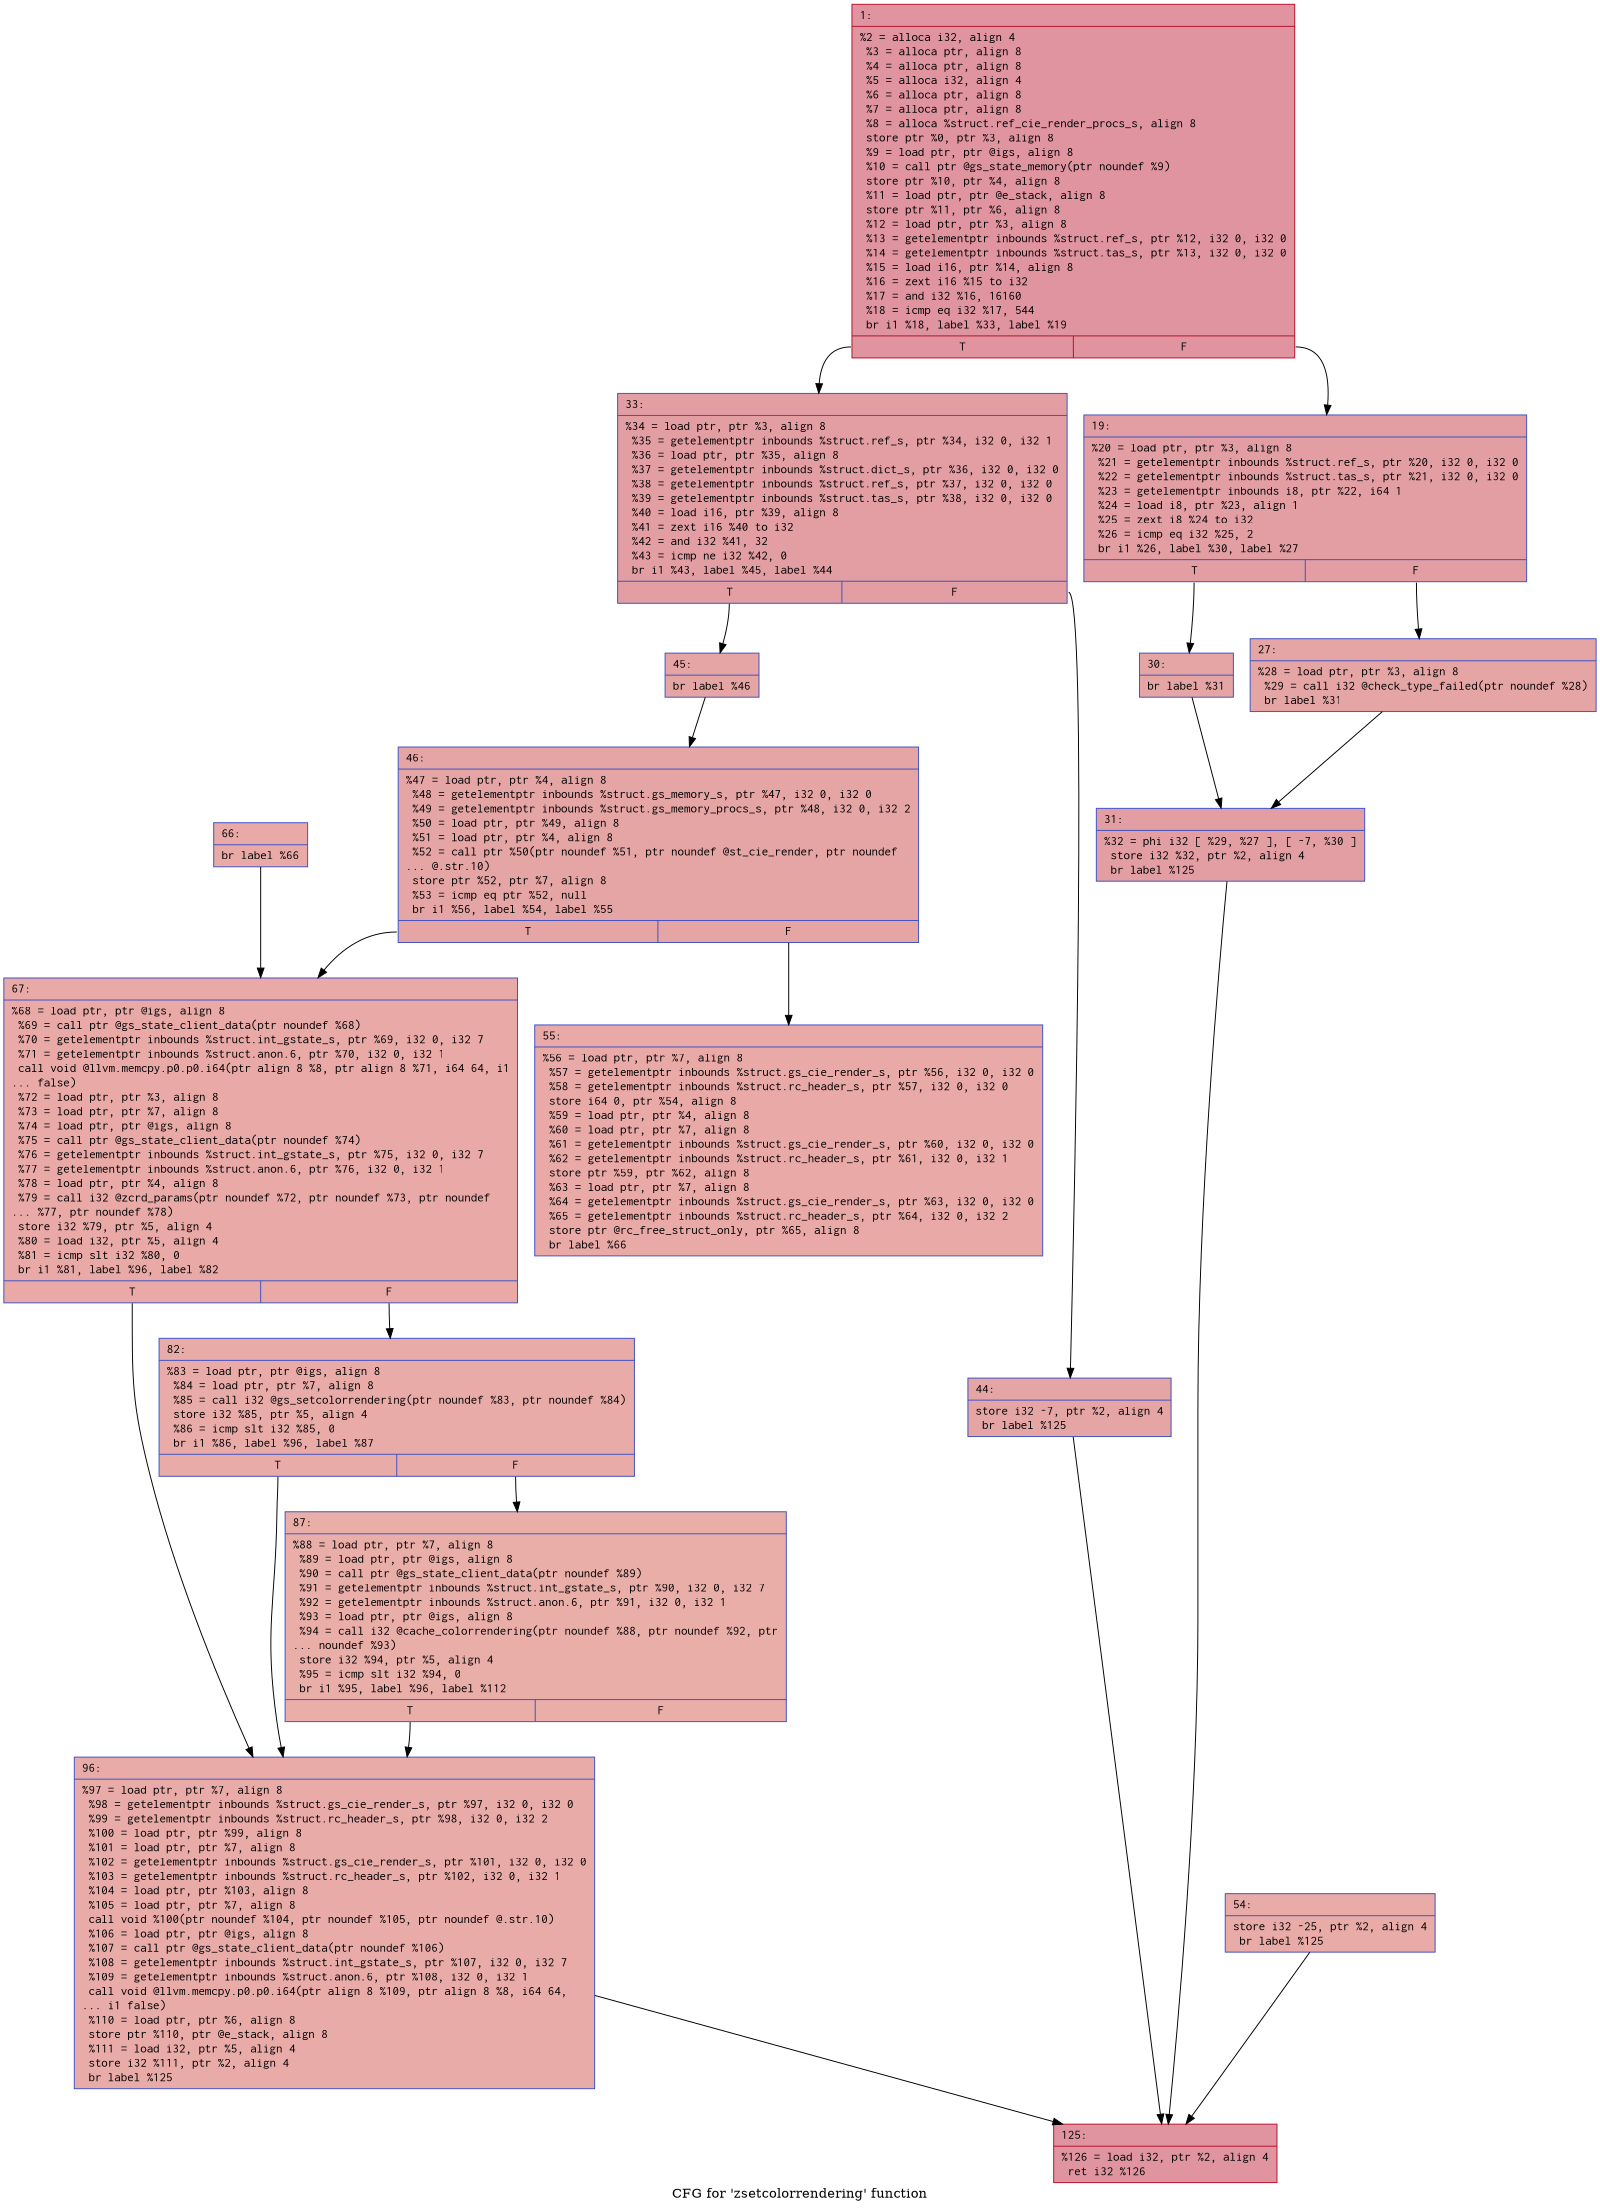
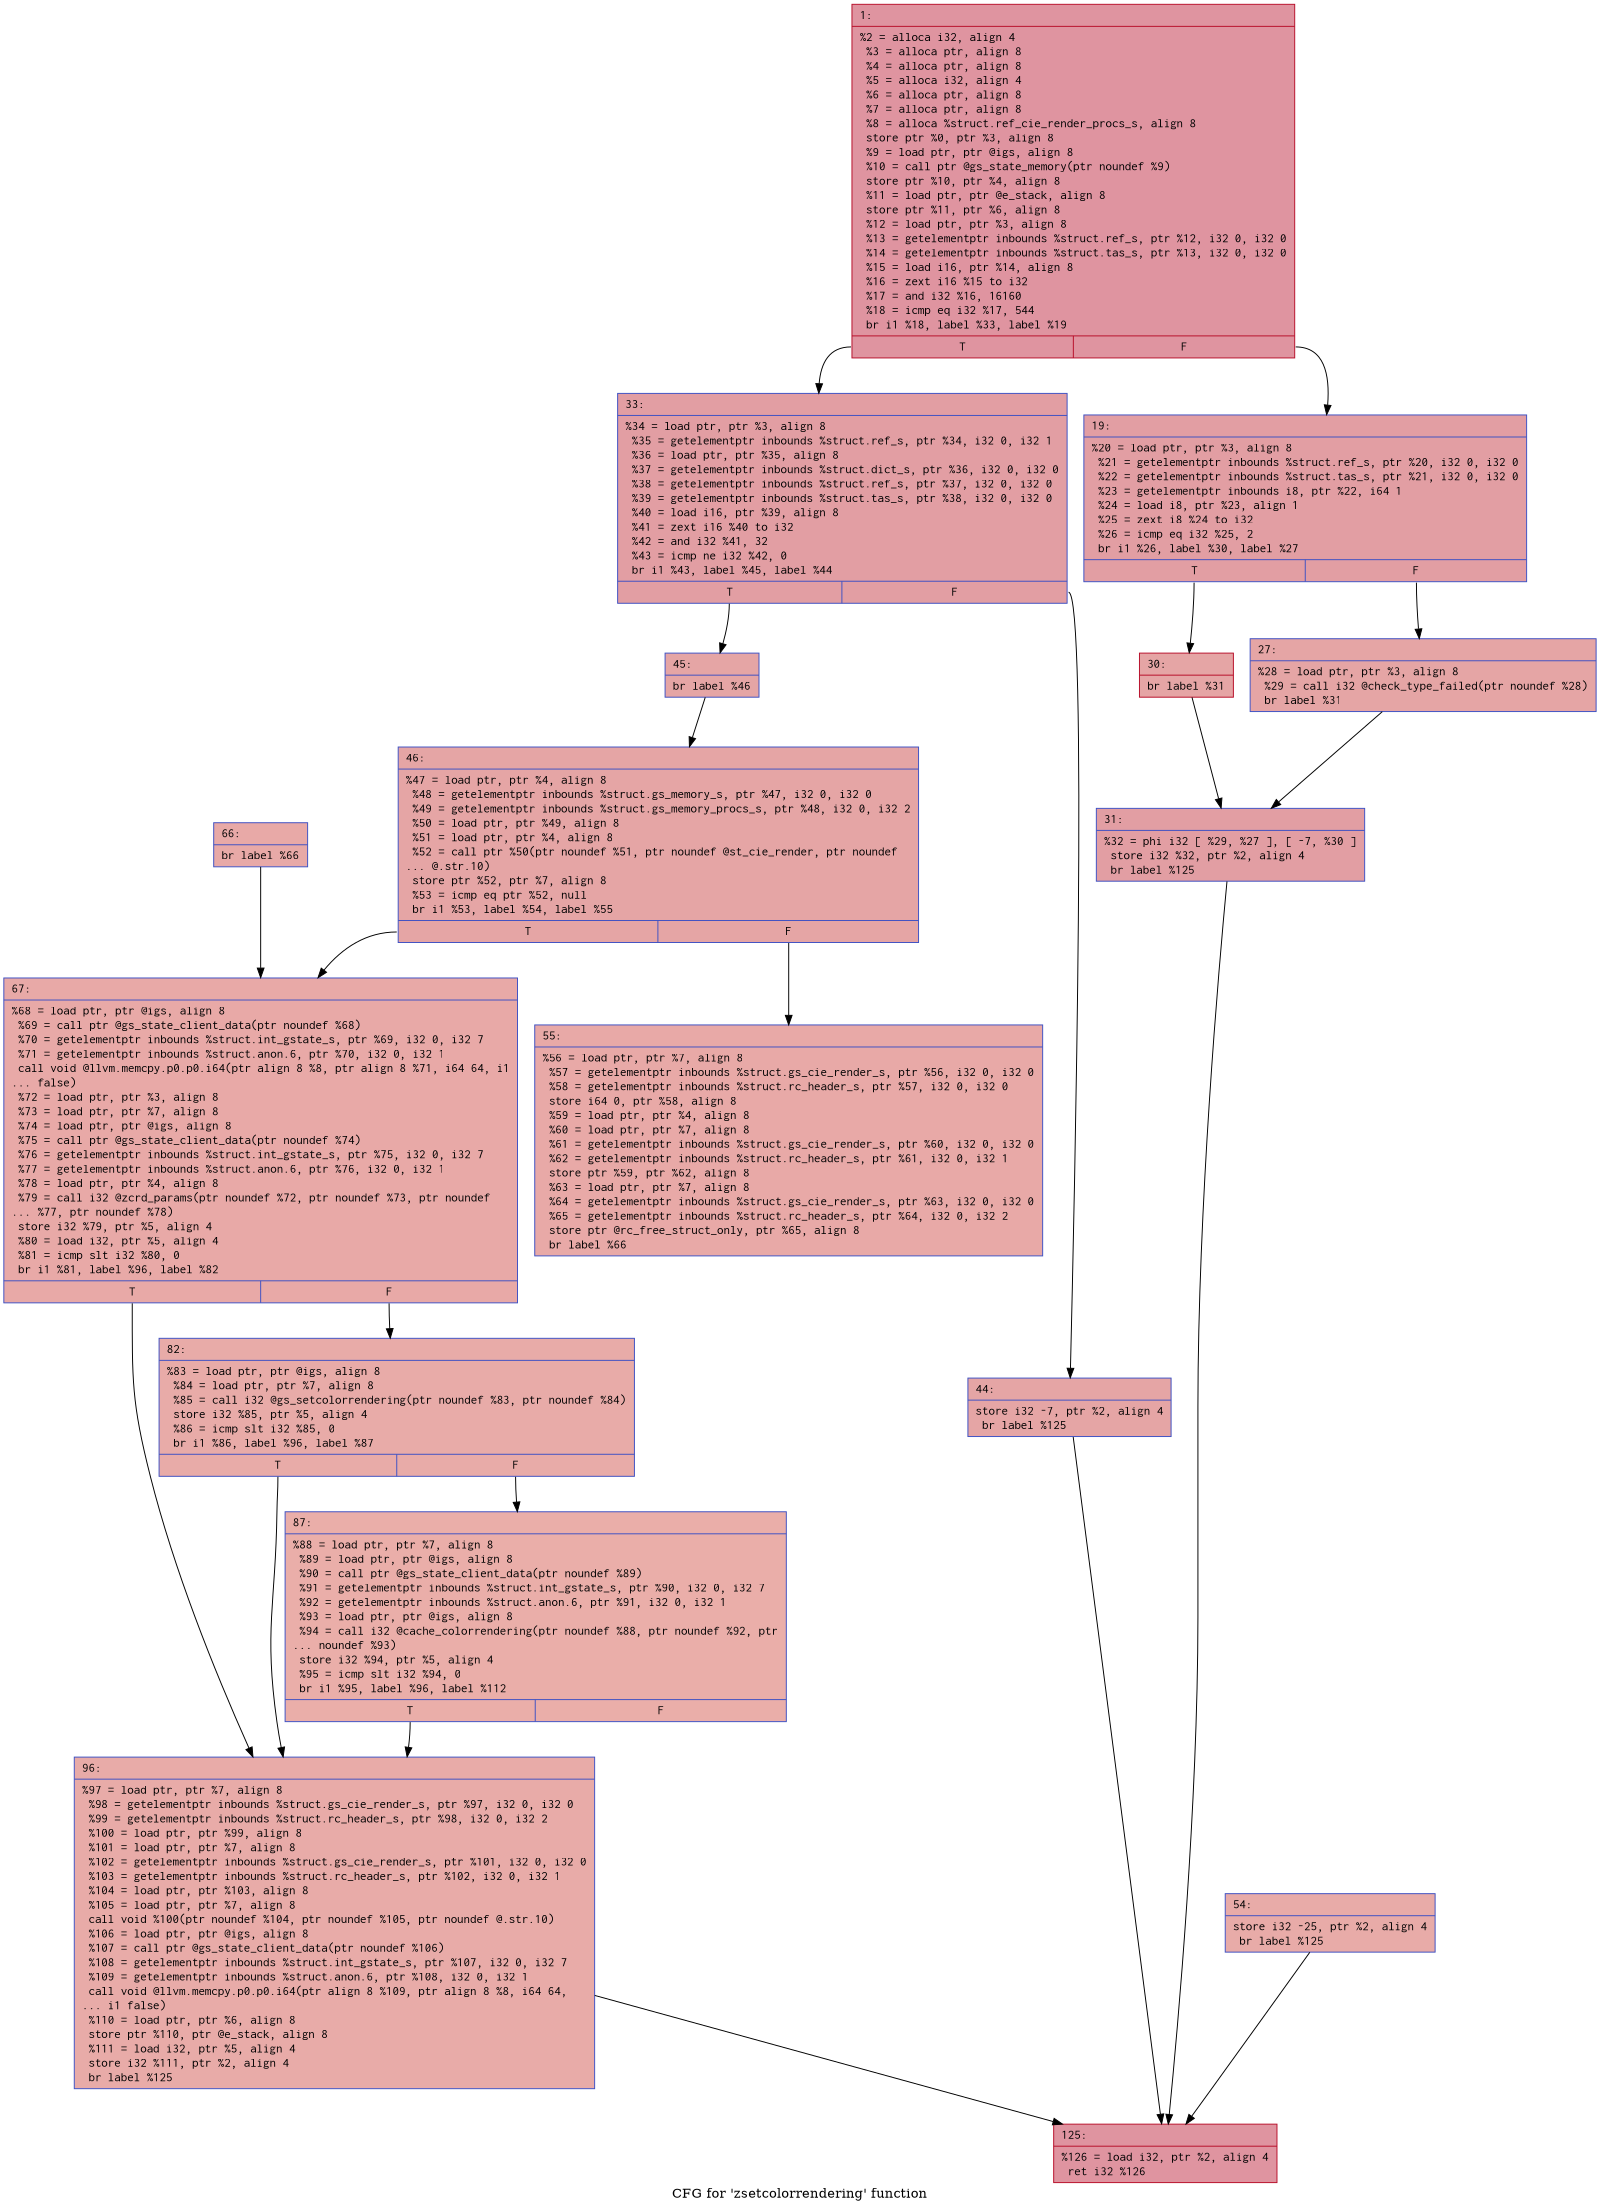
node "30:": color #3d50c3ff -> #b70d28ff
node "46:": text "br i1 %56, label %54, label %55" -> "br i1 %53, label %54, label %55"
node "55:": text "store i64 0, ptr %54, align 8" -> "store i64 0, ptr %58, align 8"
